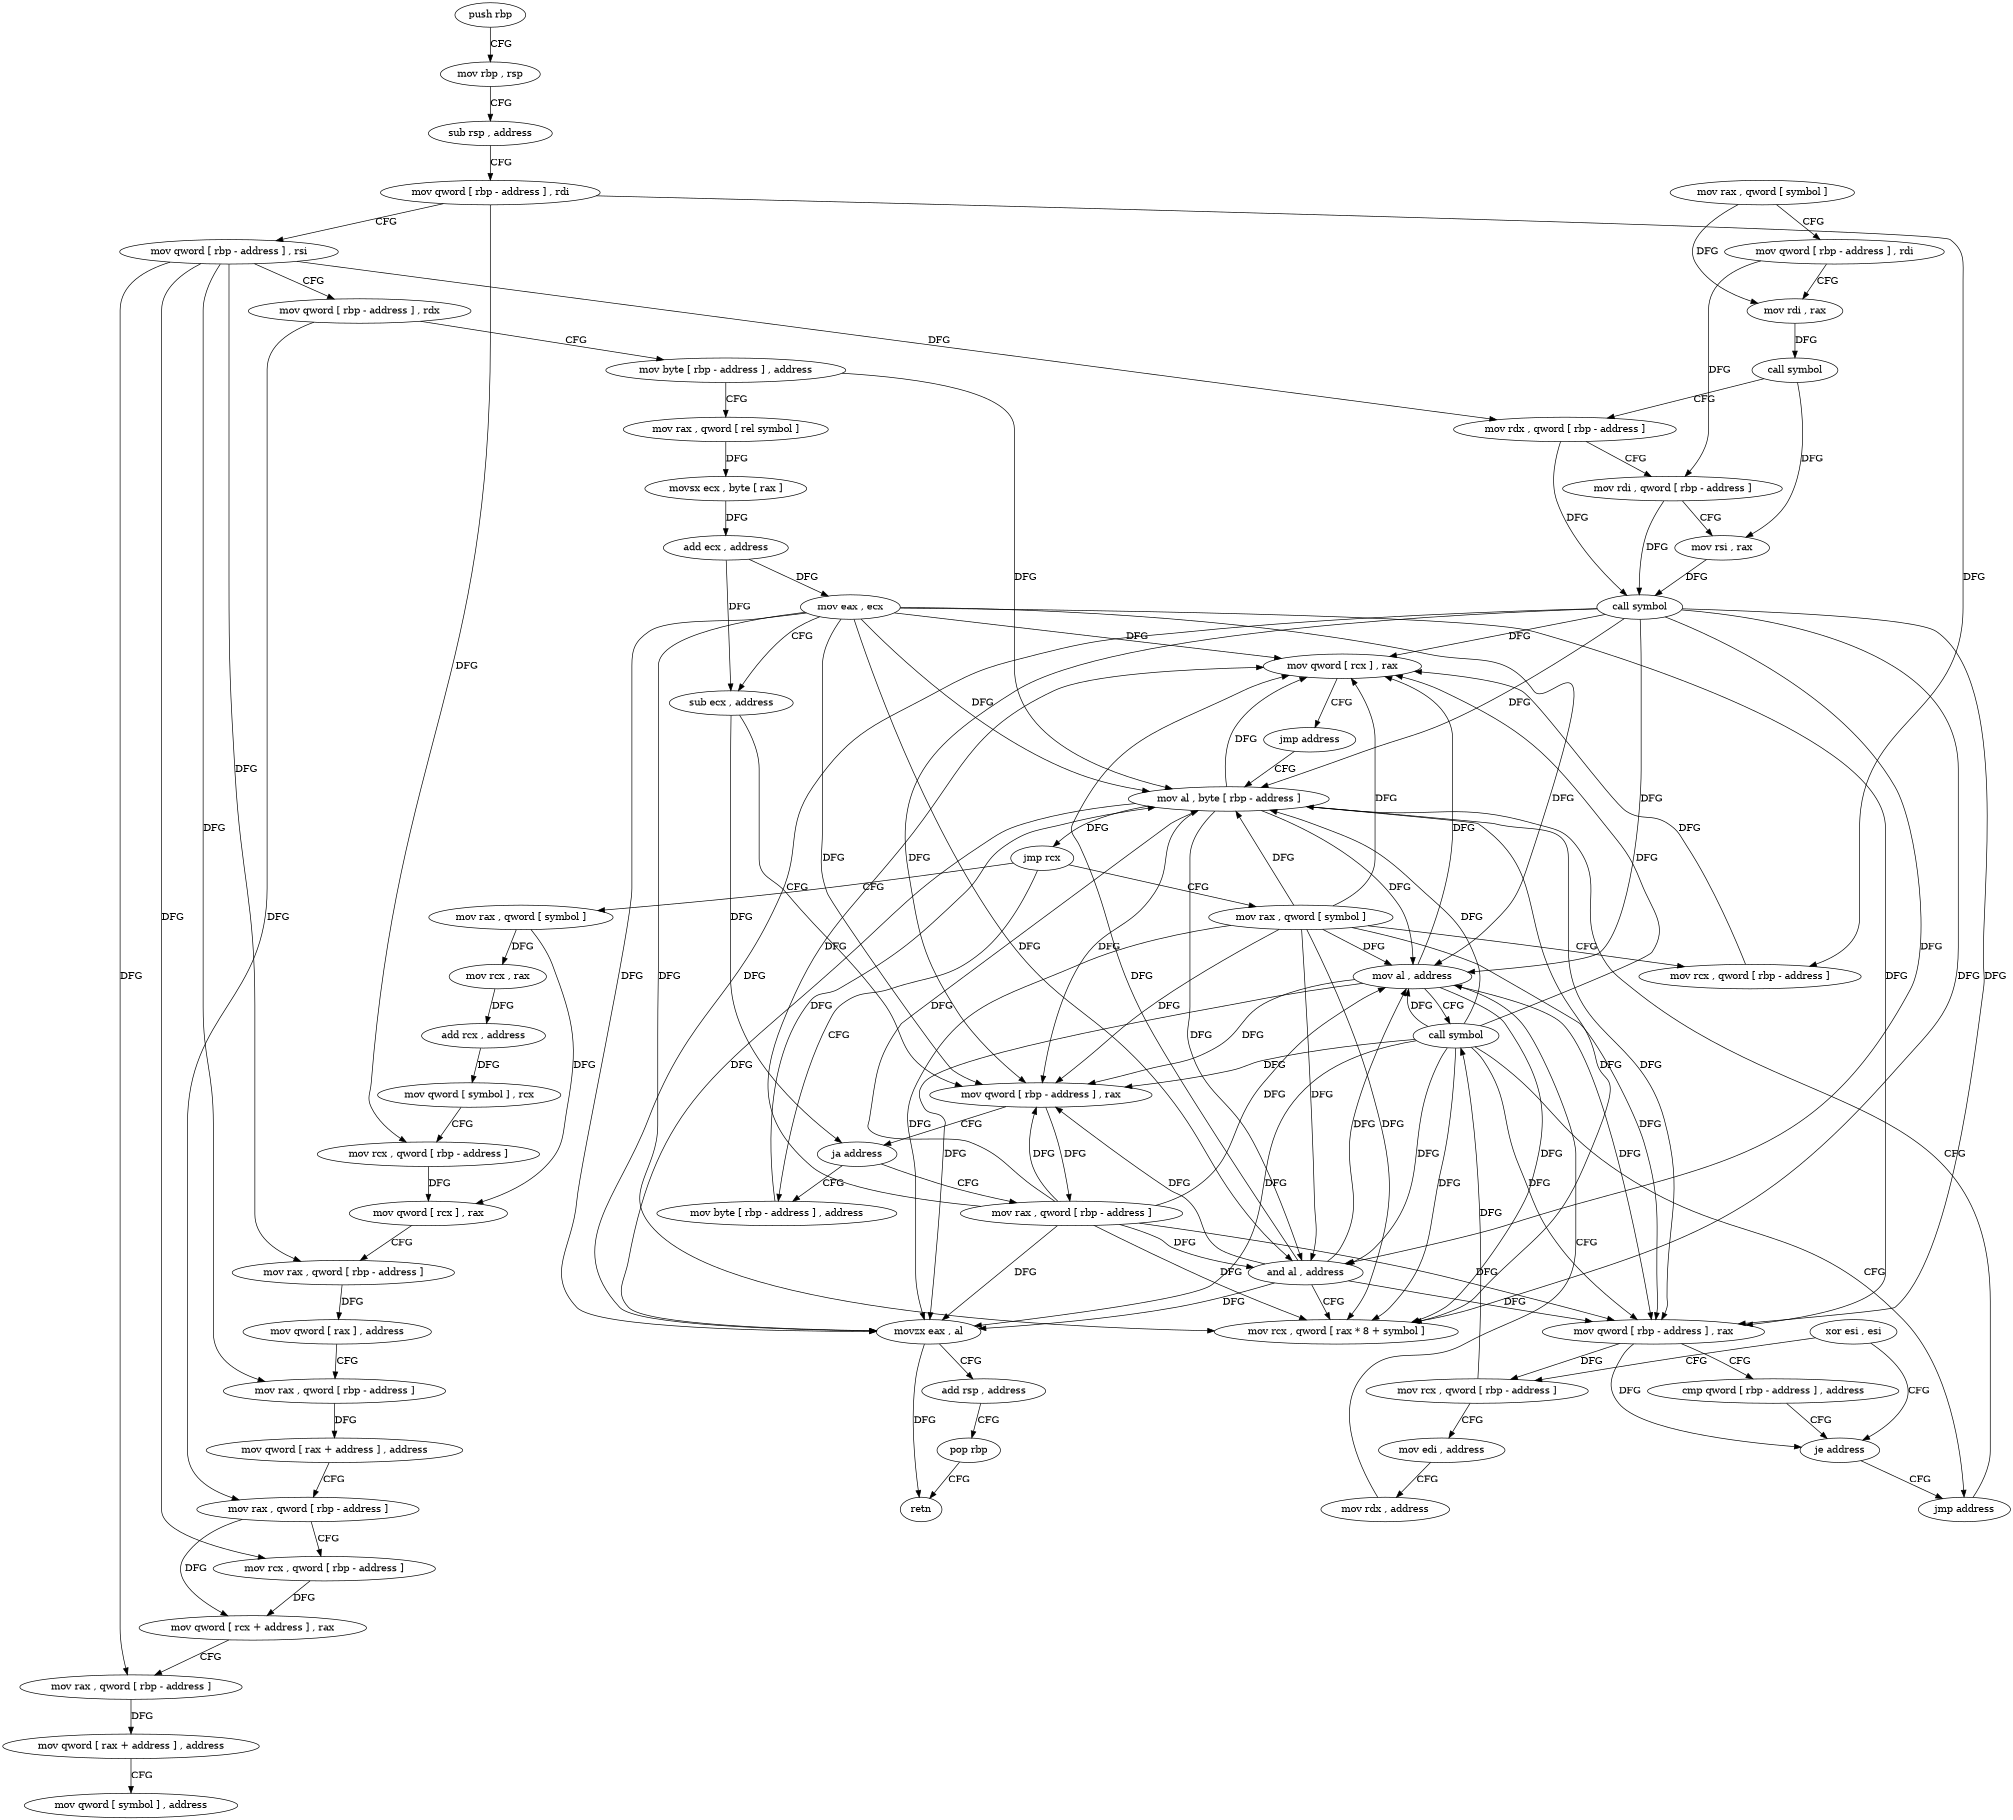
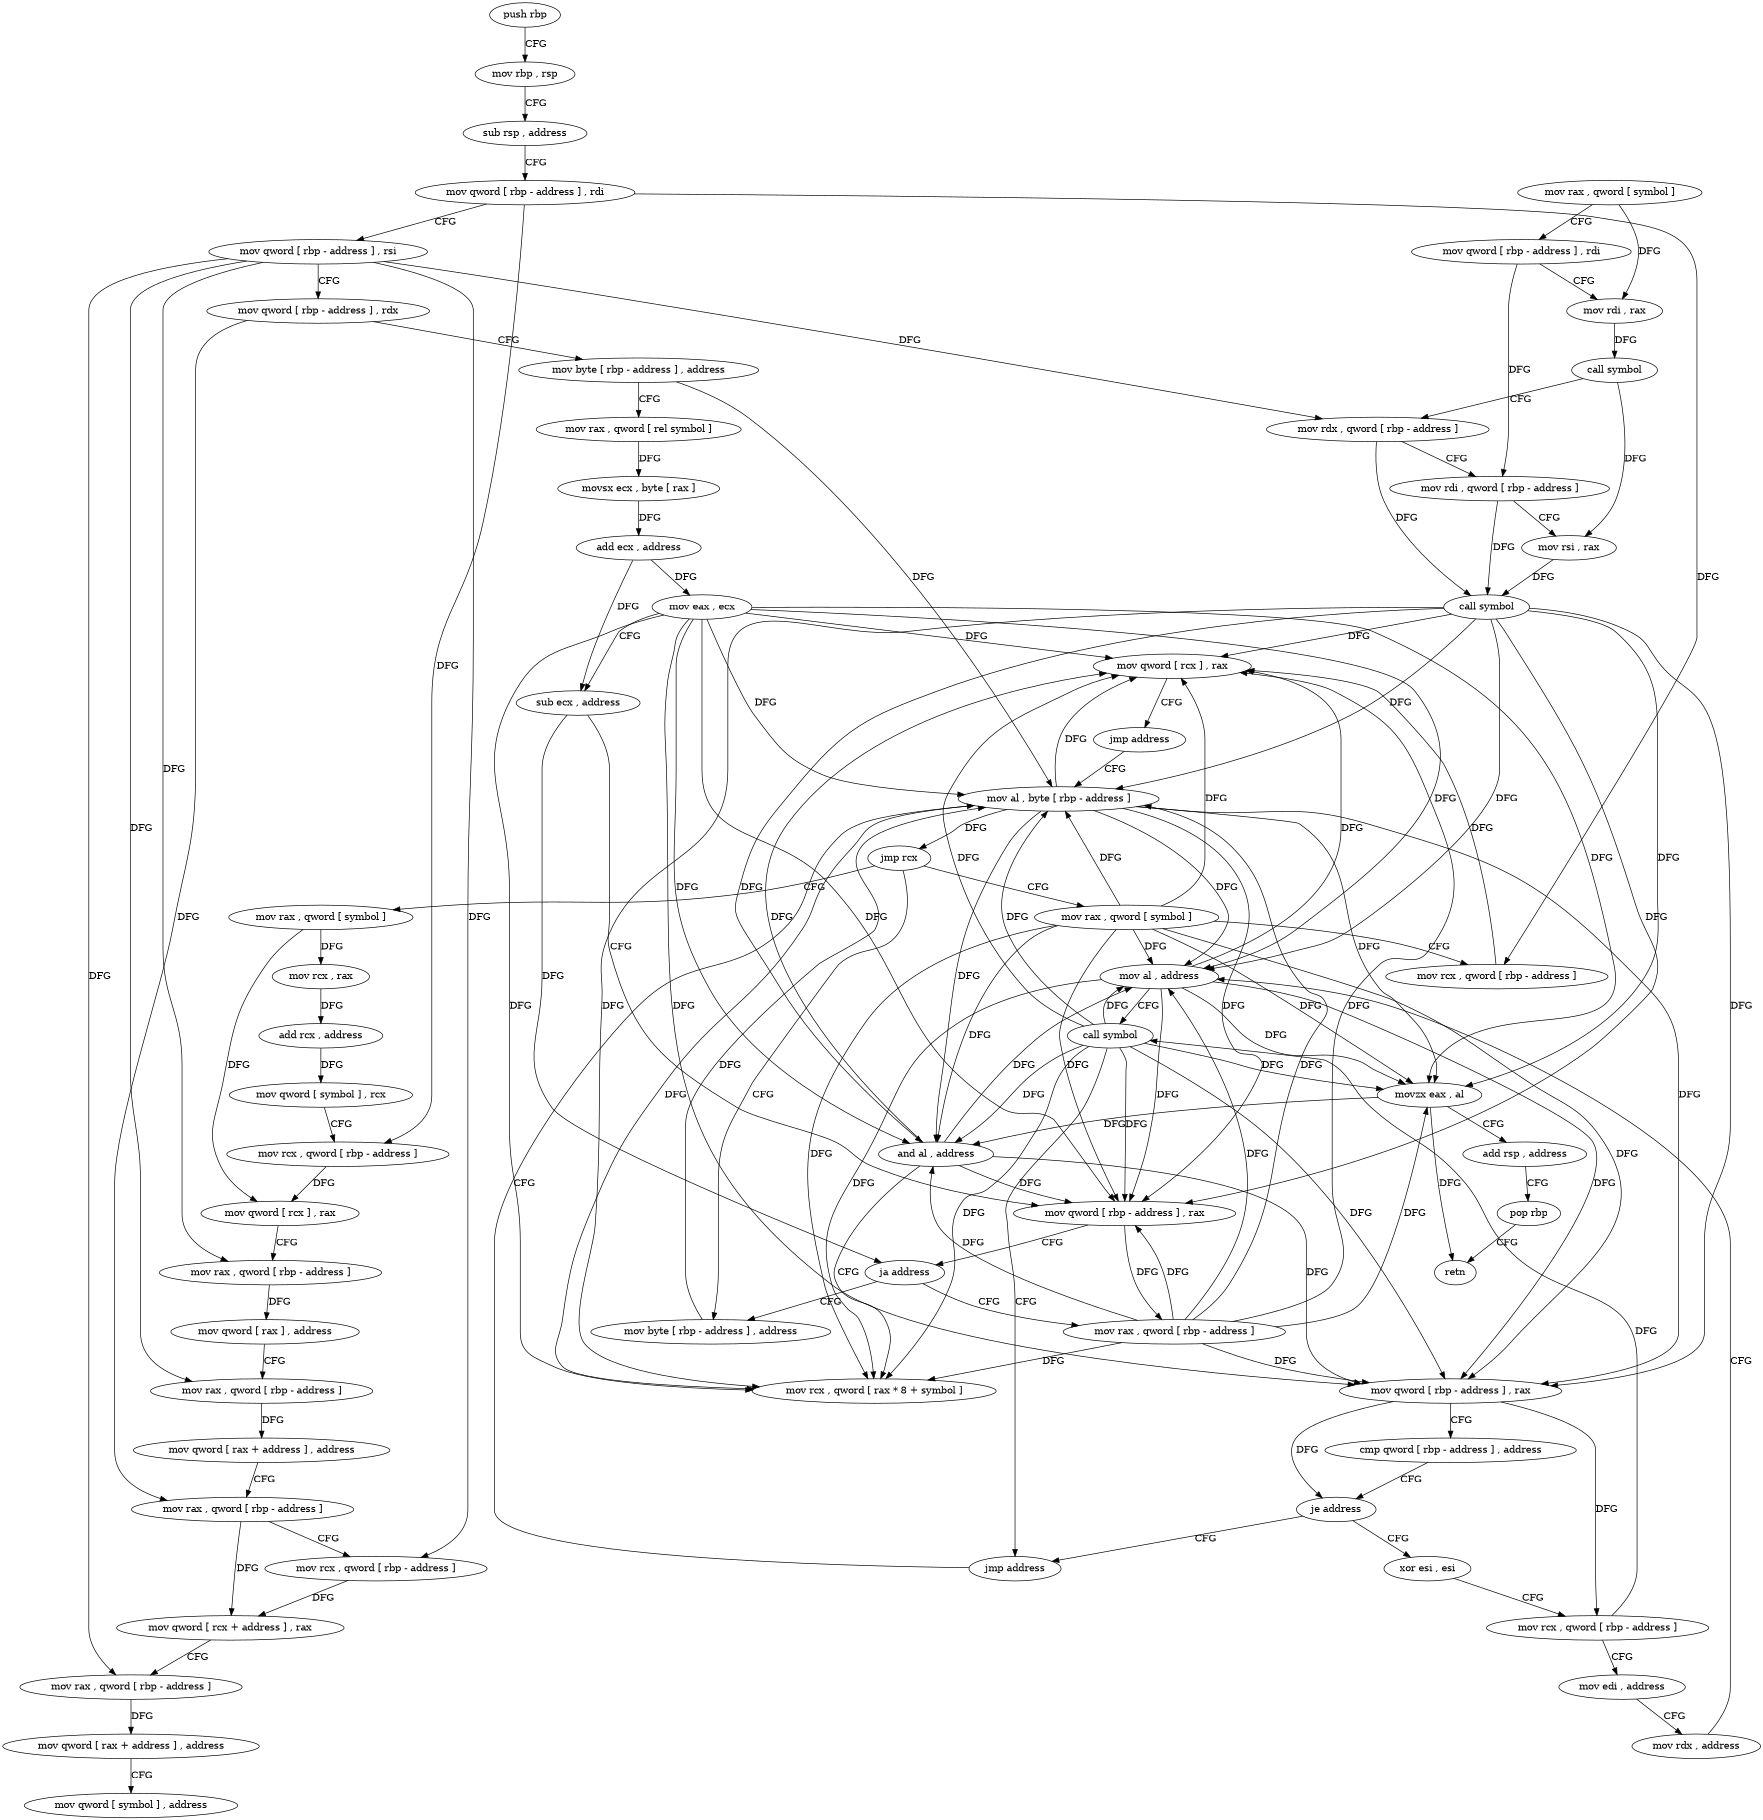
edge "and al , address" -> "movzx eax , al": reversed
edge "xor esi , esi" -> "je address": reversed
